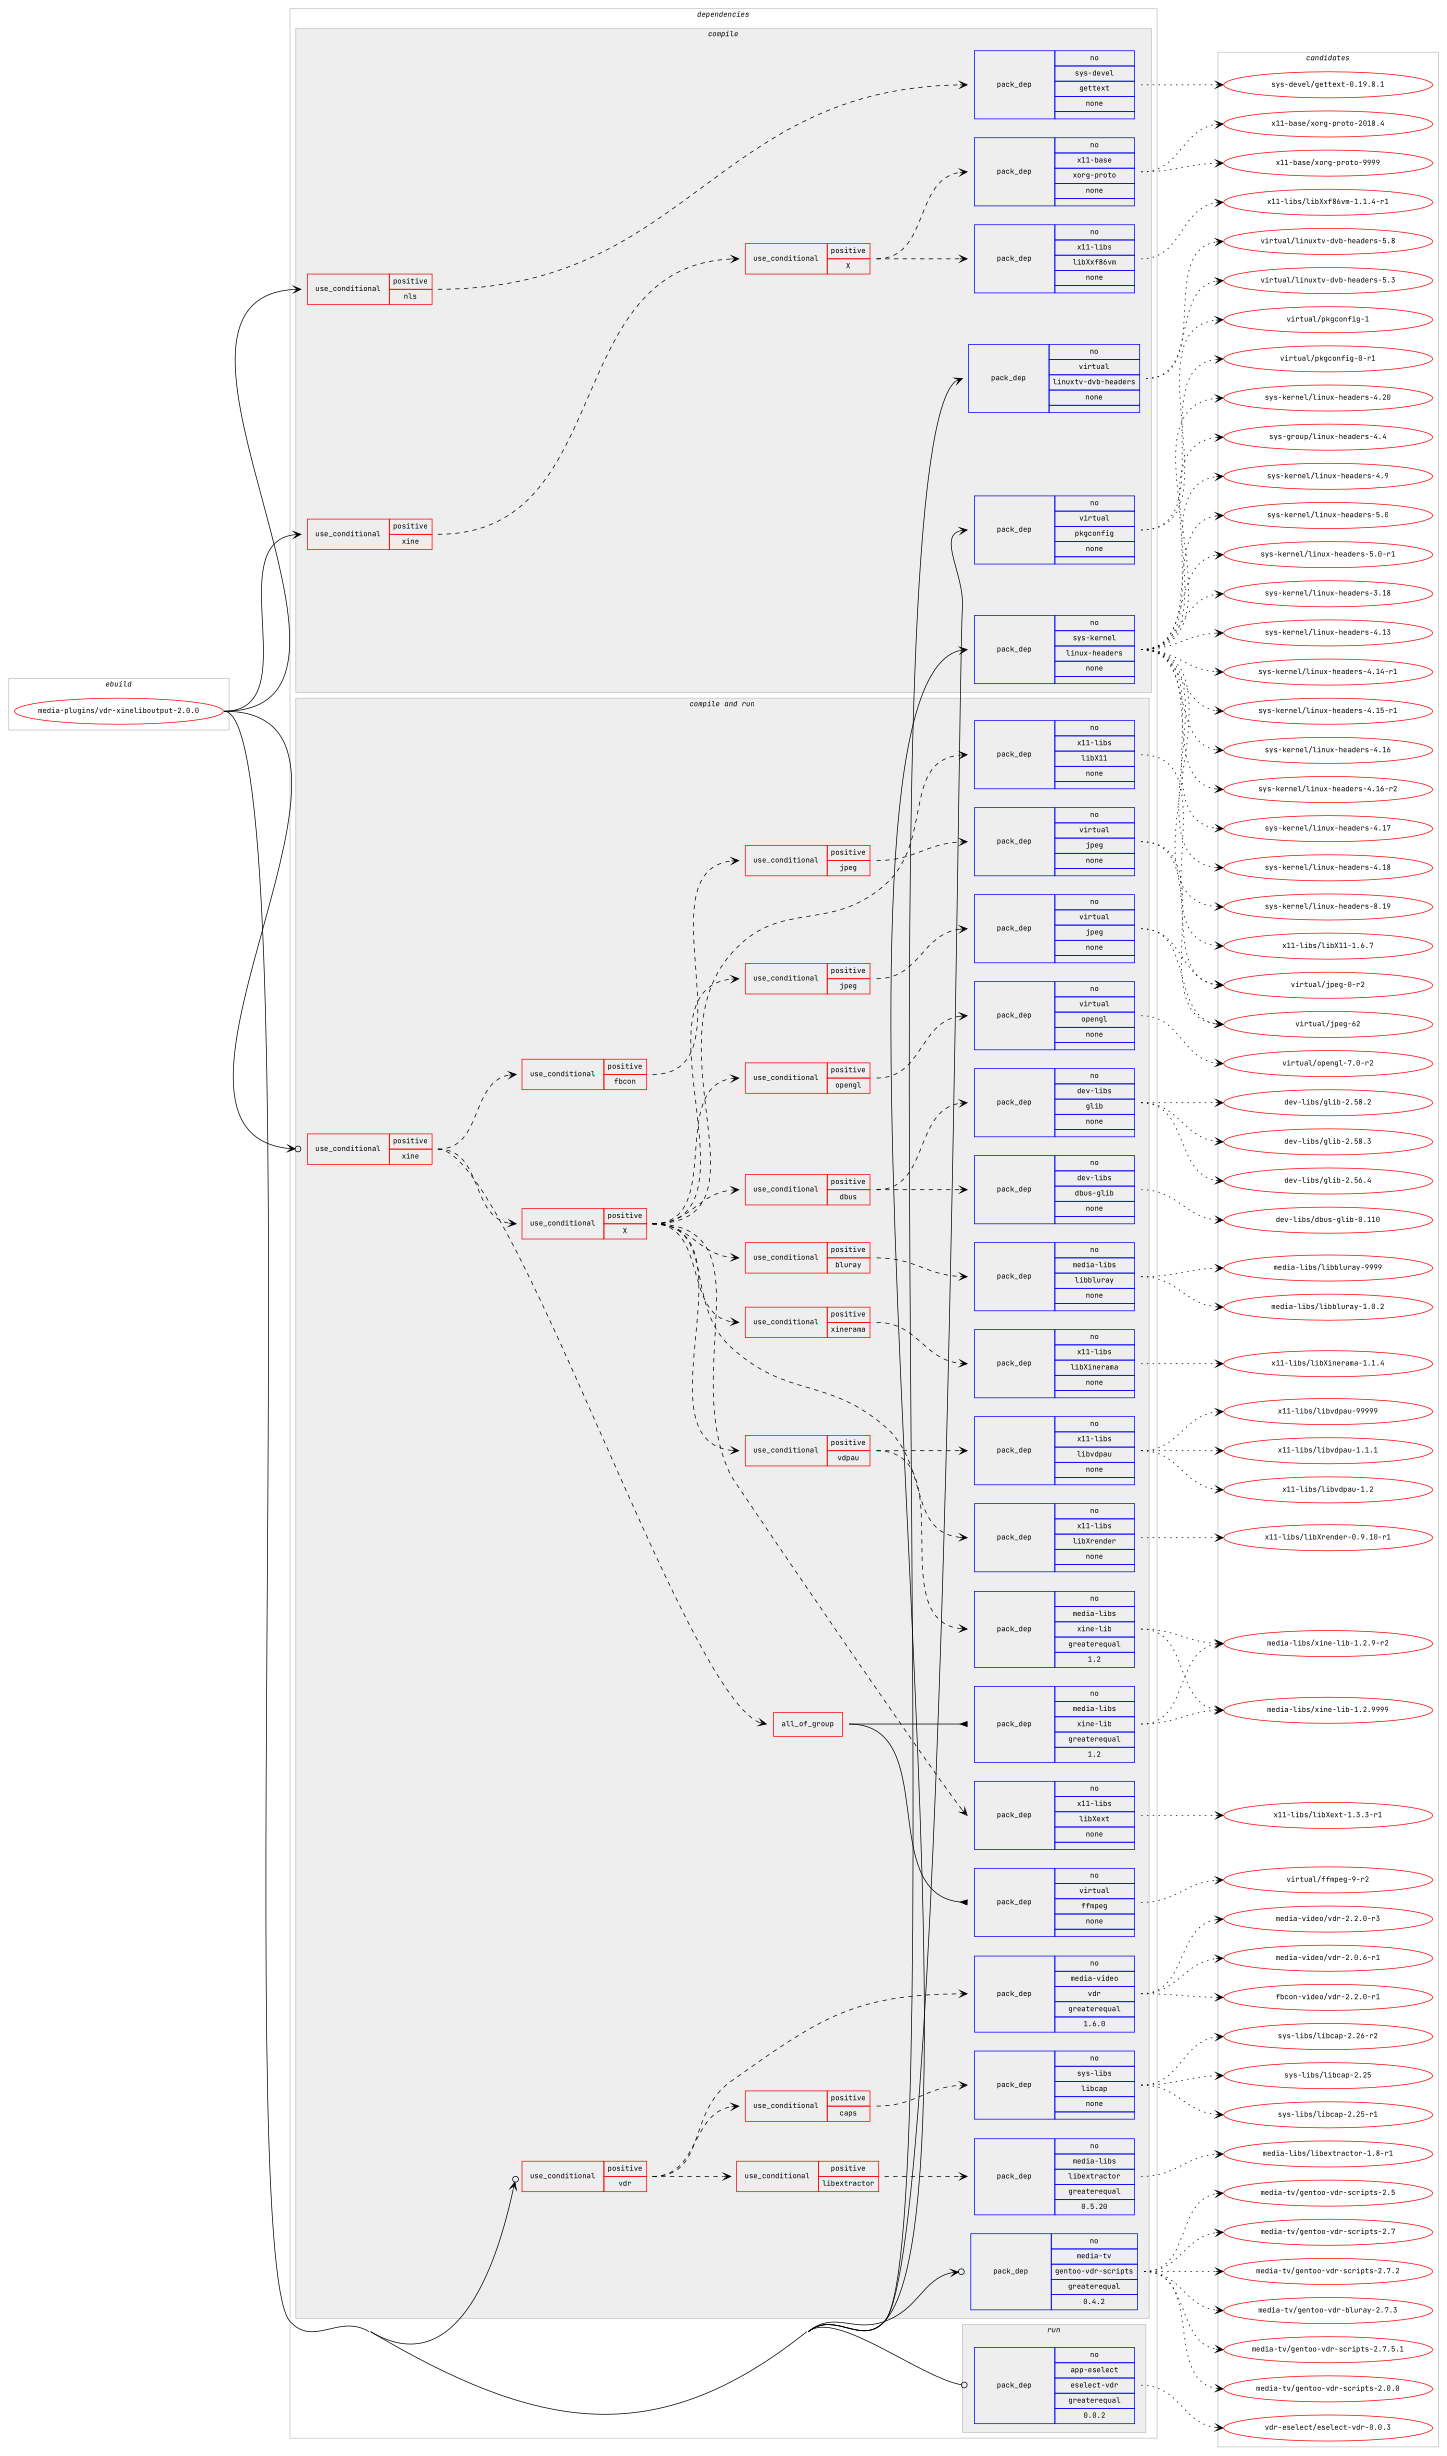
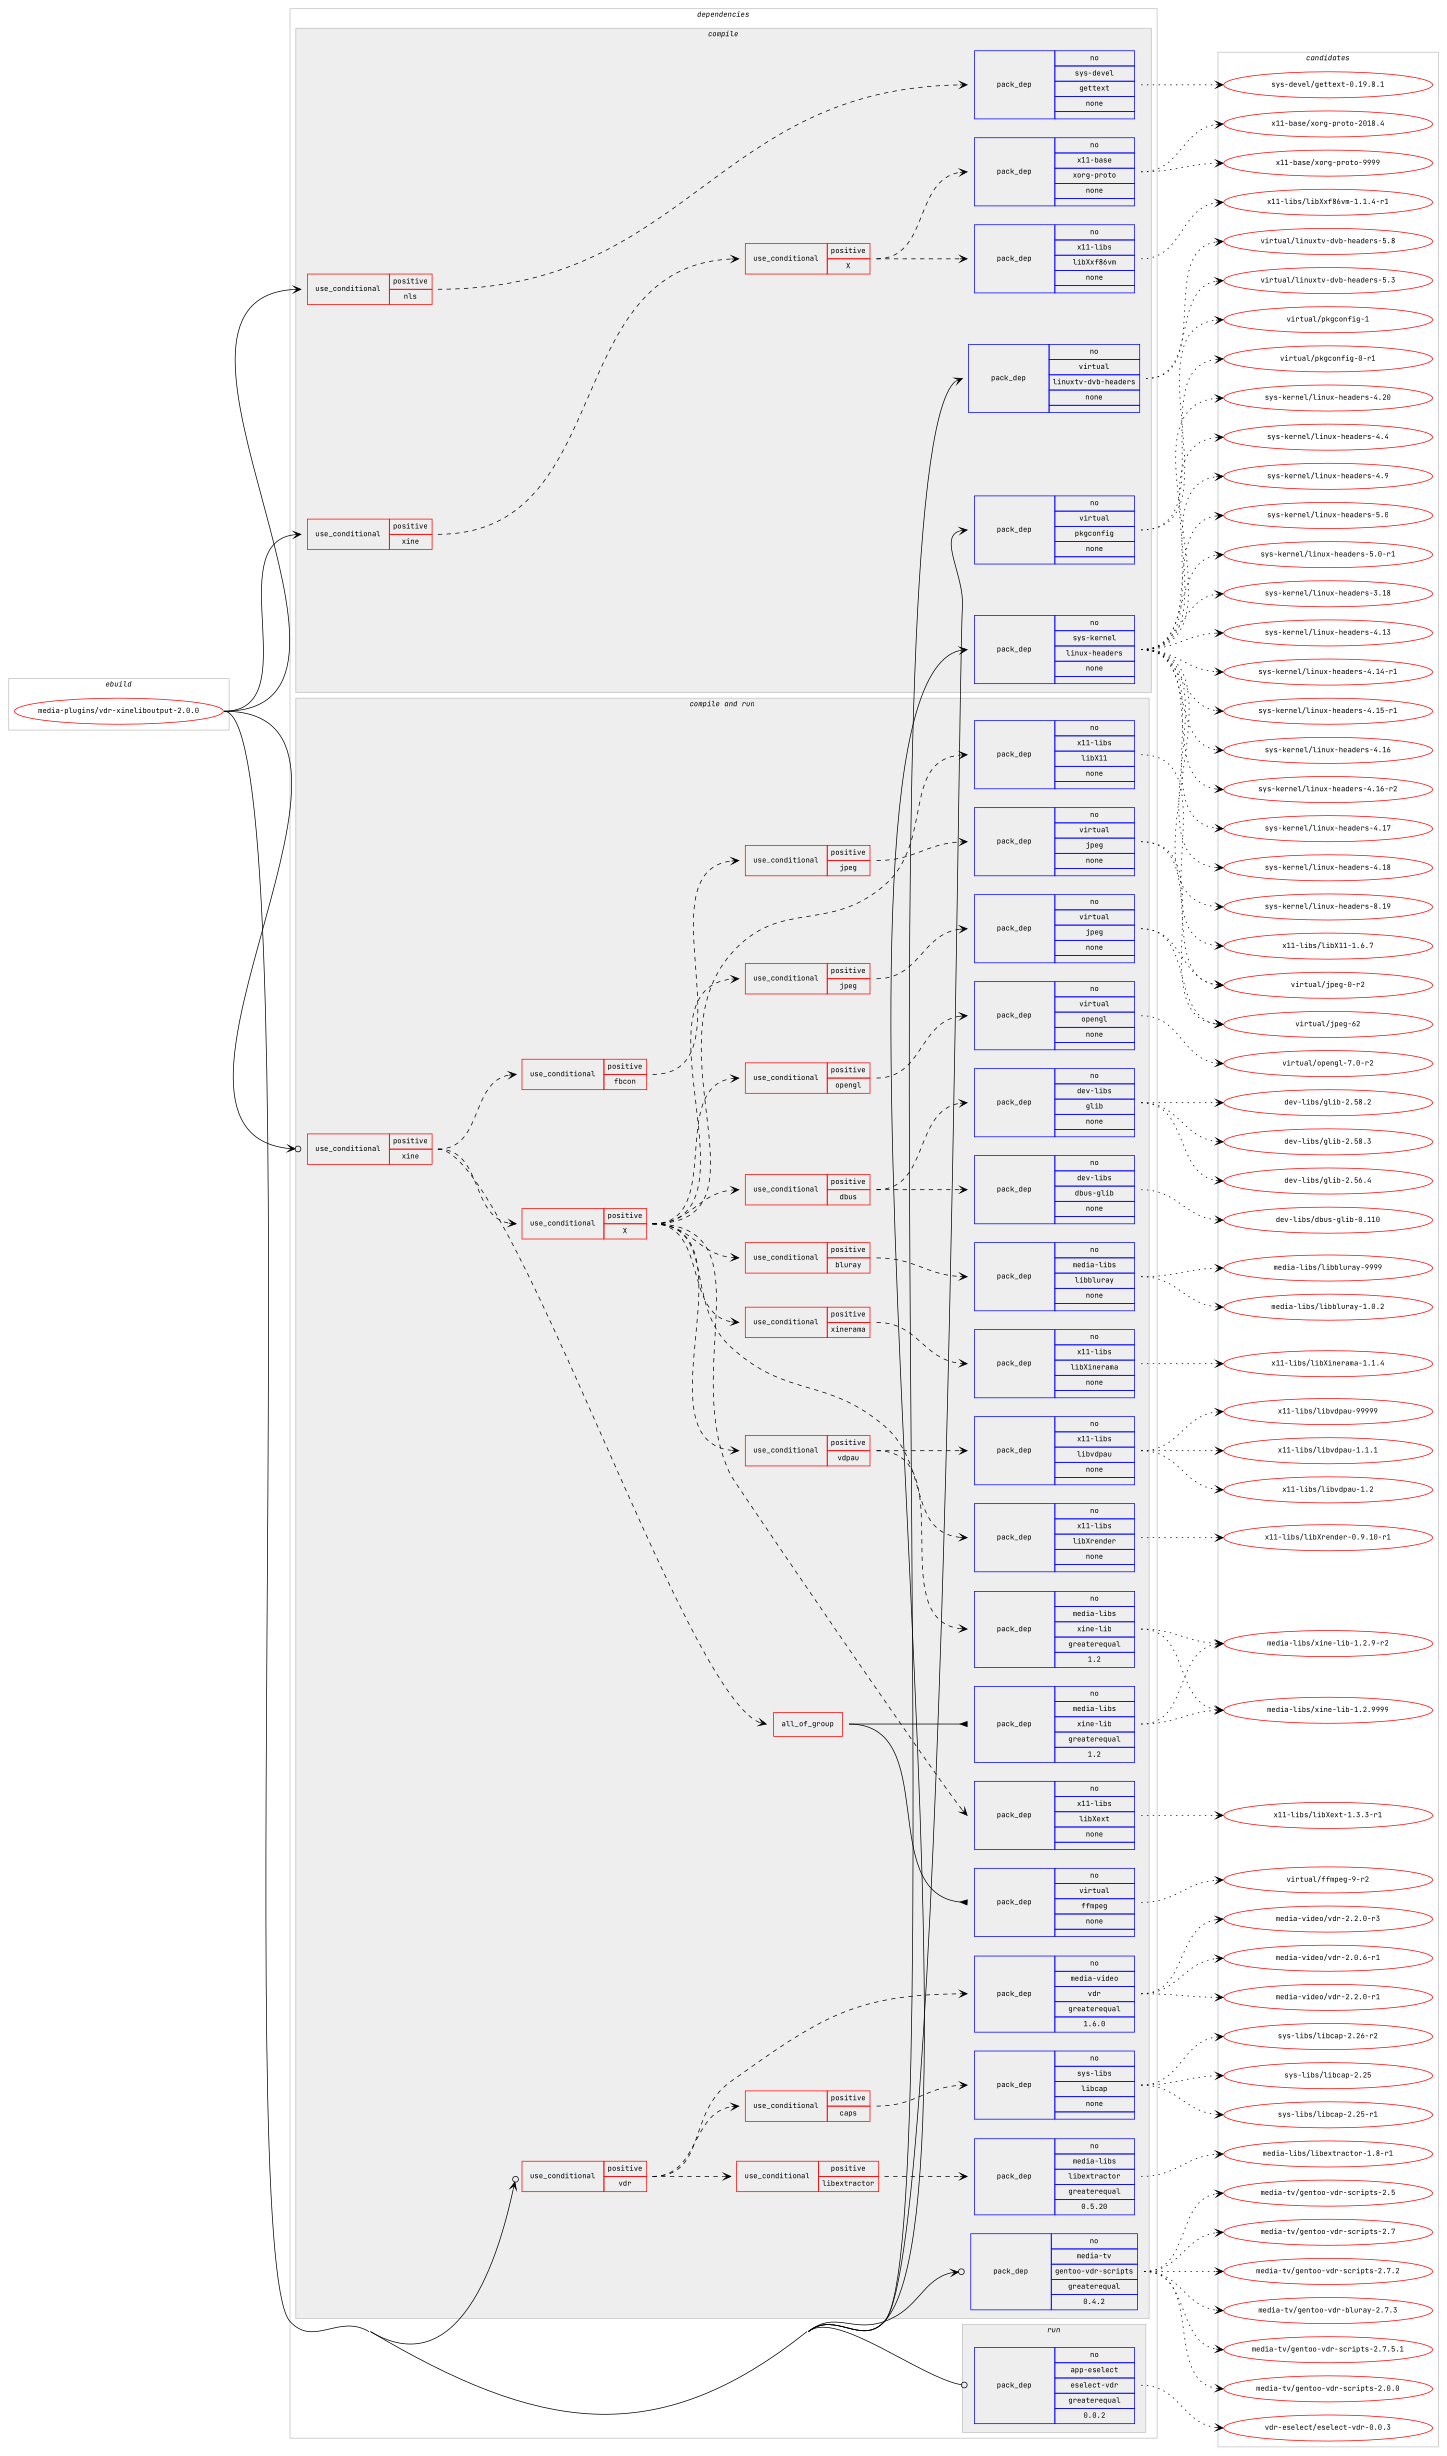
node "sys-group/linux-headers-4.4": label "sys-group/linux-headers-4.4" -> "sys-kernel/linux-headers-4.4"
node "fbcon-video/vdr-2.2.0-r1": label "fbcon-video/vdr-2.2.0-r1" -> "media-video/vdr-2.2.0-r1"
